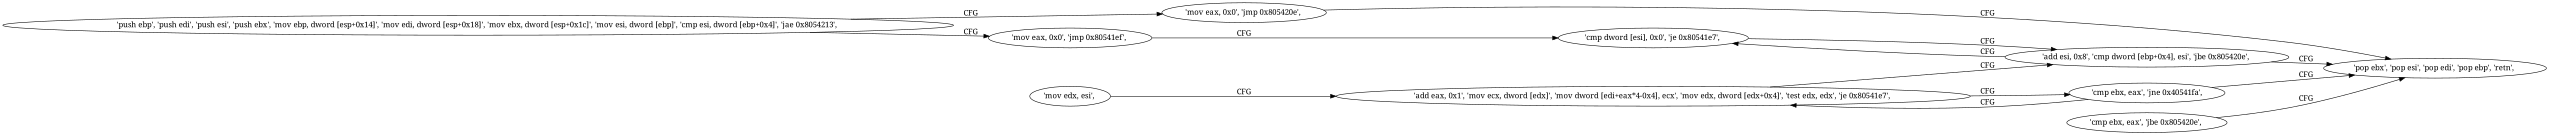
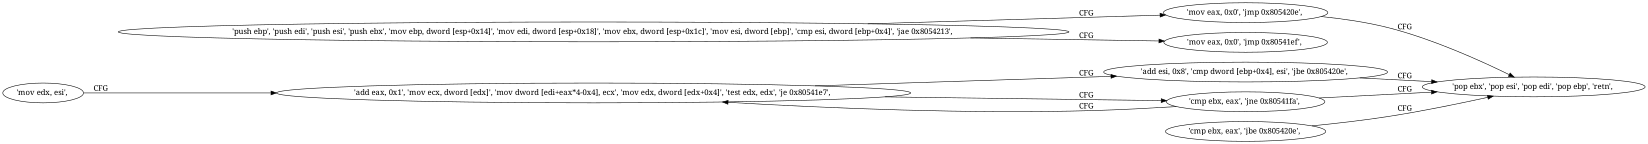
node "'cmp dword [esi], 0x0', 'je 0x80541e7',": removed
node "'cmp ebx, eax', 'jne 0x40541fa',": label "'cmp ebx, eax', 'jne 0x40541fa'," -> "'cmp ebx, eax', 'jne 0x80541fa',"
